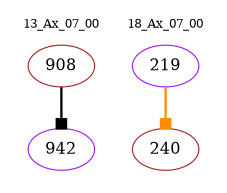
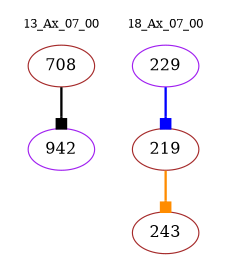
node "908": label "908" -> "708"
node "229": added
node "219": color purple -> brown
node "240": label "240" -> "243"
